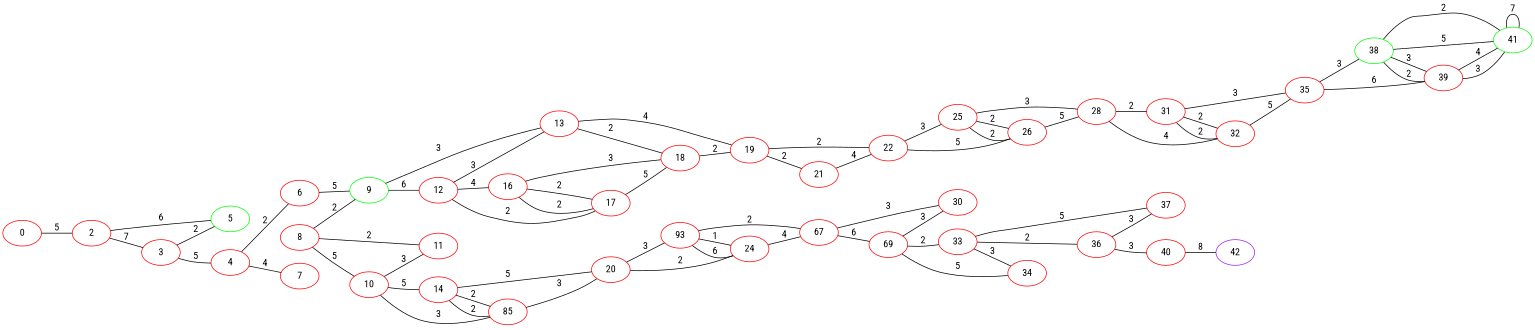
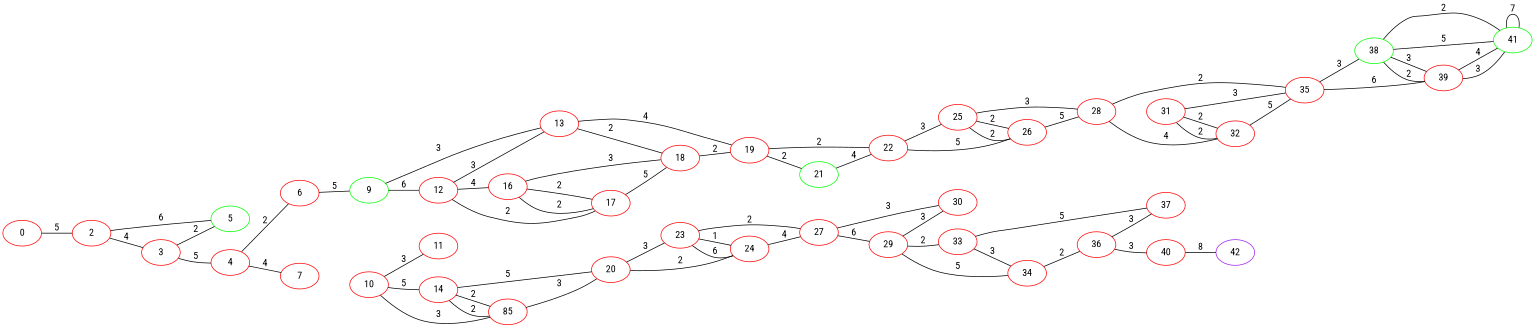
edge "28" -- "31": now "28" -- "35"
node "21": color red -> green
node "67": label "67" -> "27"
node "93": label "93" -> "23"
edge "2" -- "3": label "7" -> "4"
node "8": removed
edge "33" -- "36": now "34" -- "36"
node "69": label "69" -> "29"
